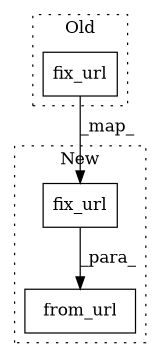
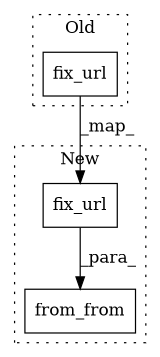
node "from_url": label "from_url" -> "from_from"
